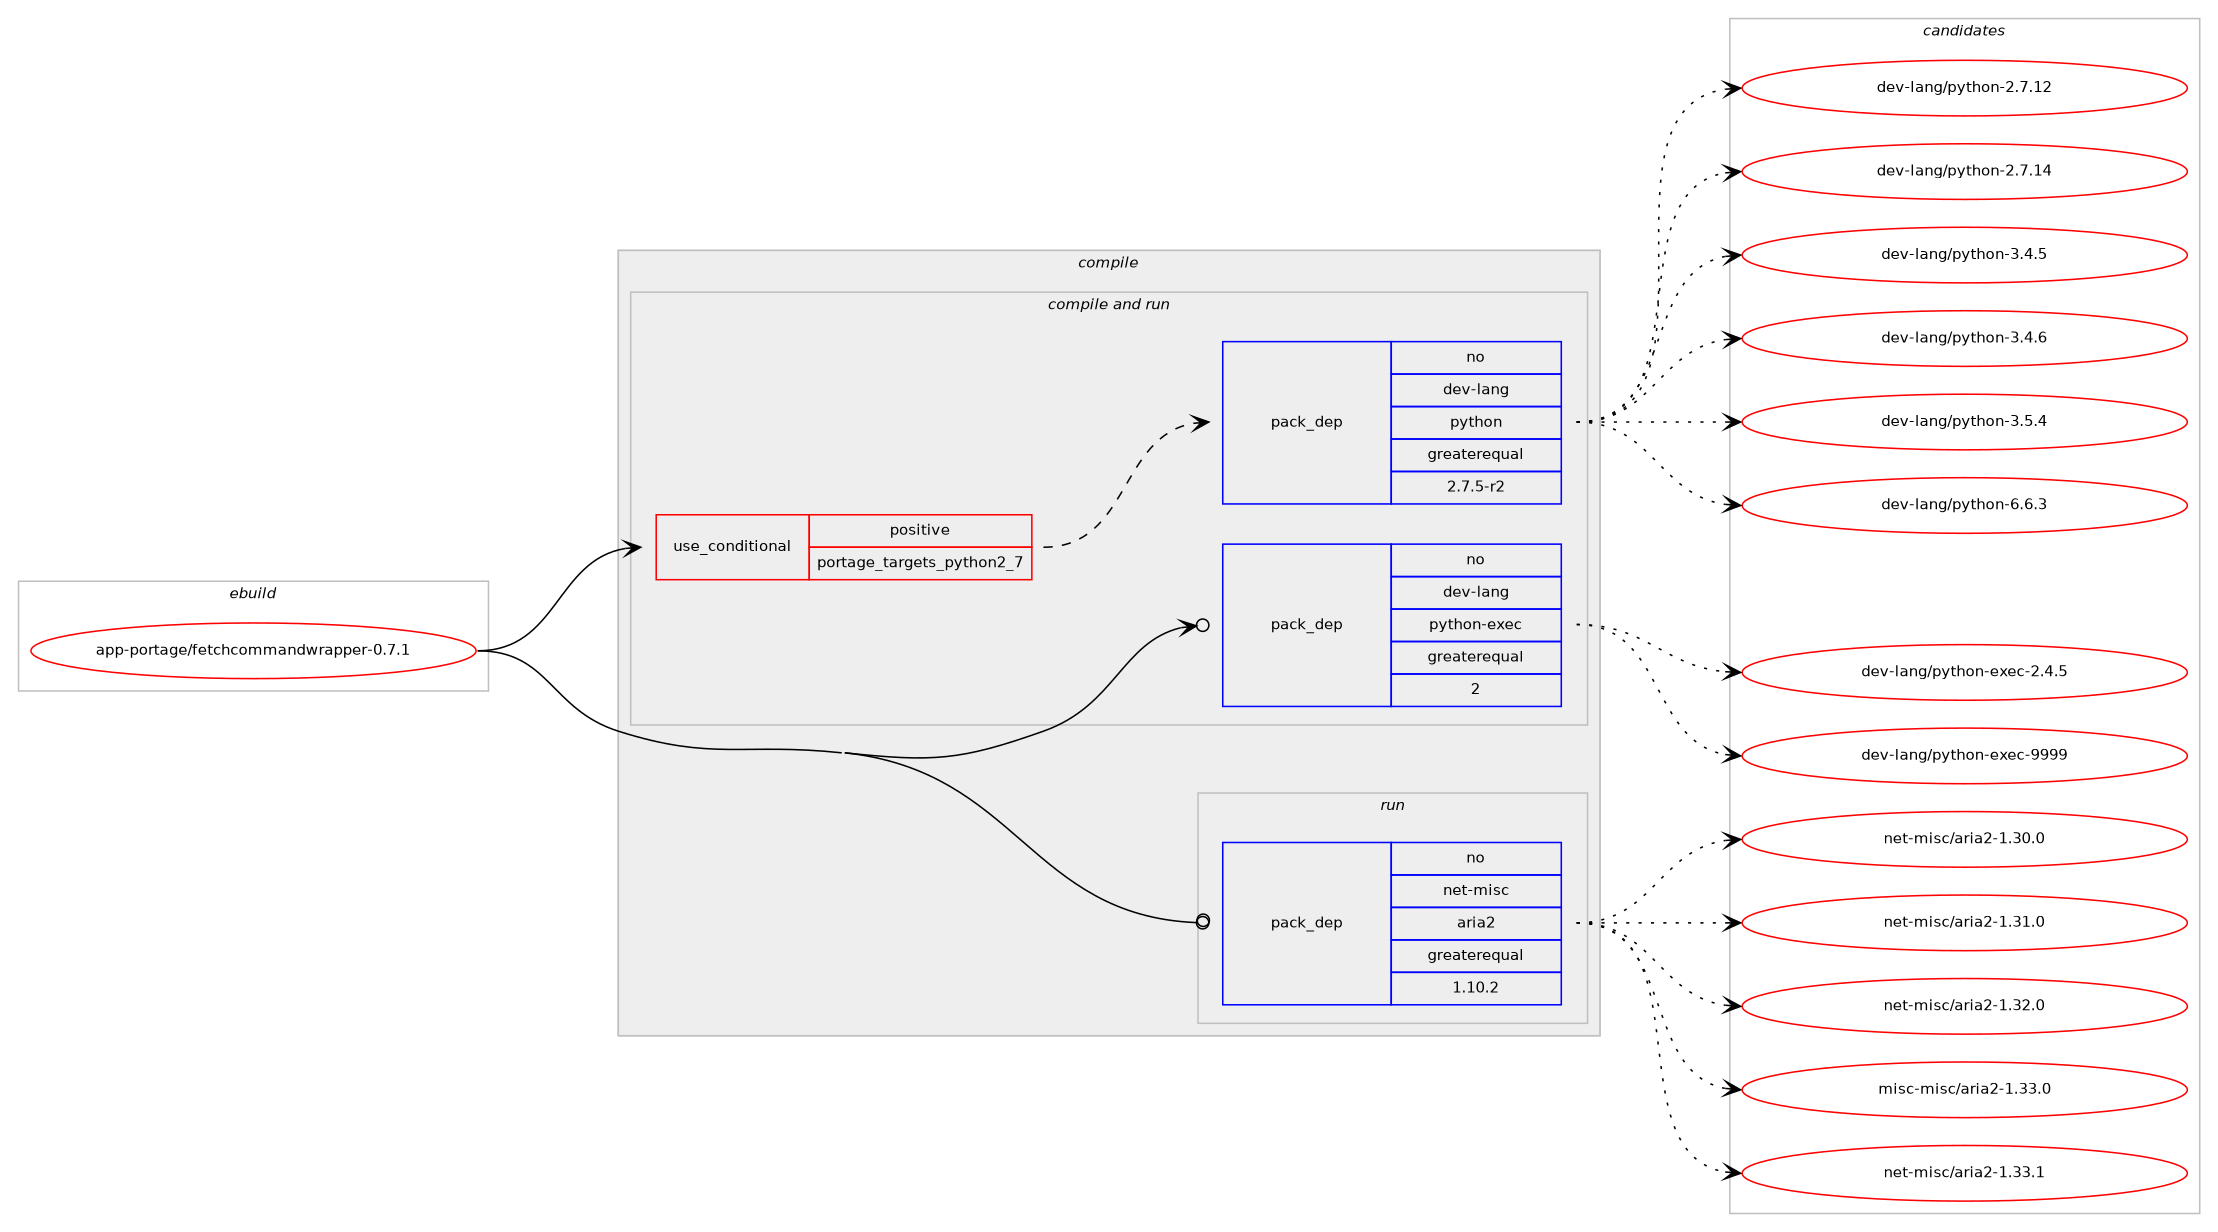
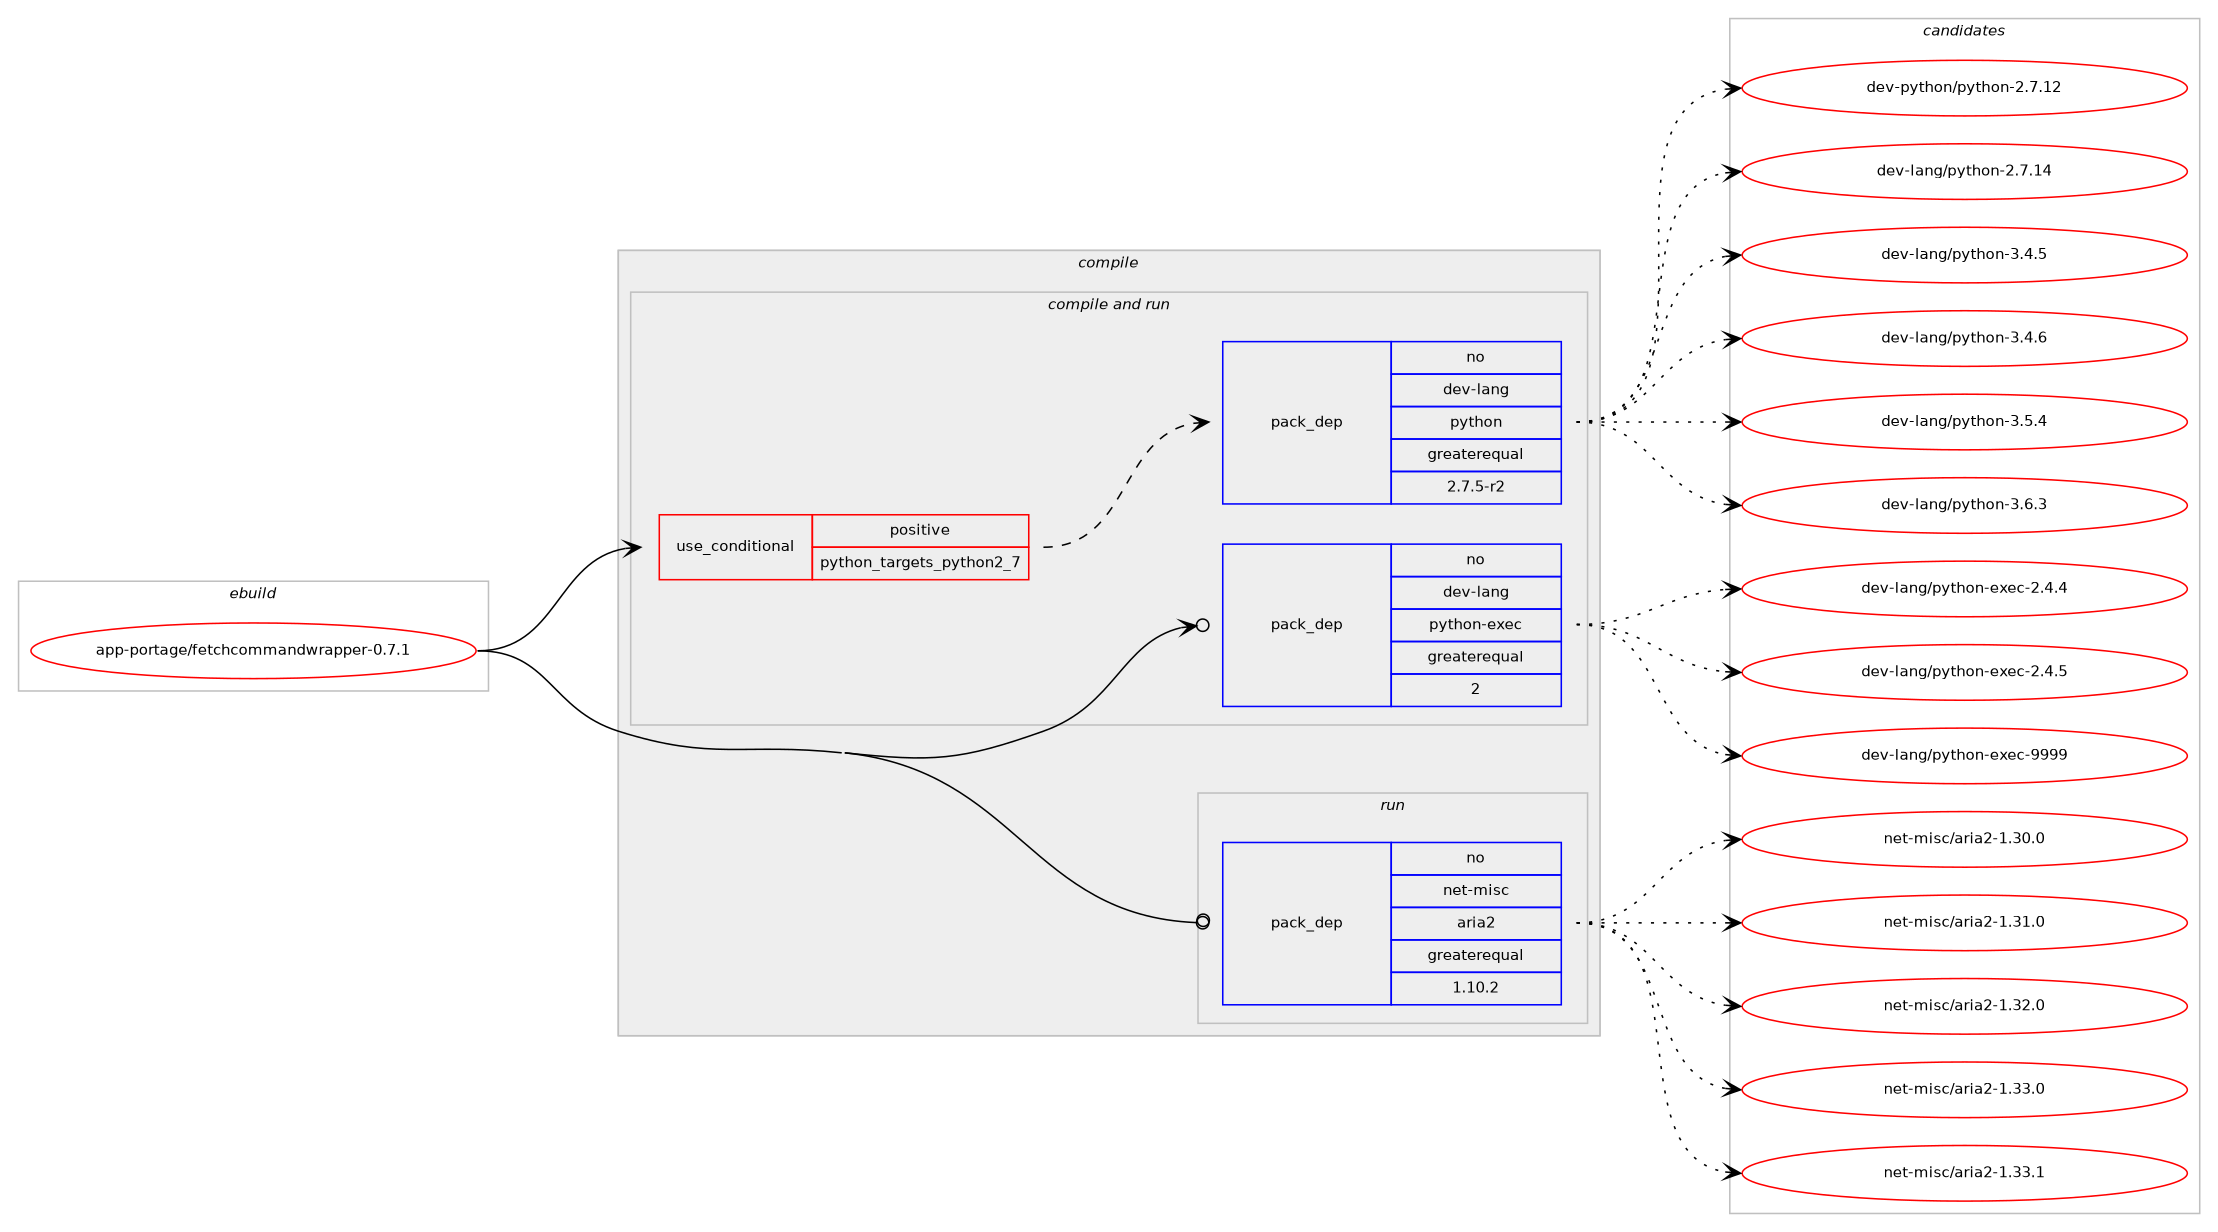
node "dev-lang/python-2.7.12": label "dev-lang/python-2.7.12" -> "dev-python/python-2.7.12"
node "dev-lang/python-6.6.3": label "dev-lang/python-6.6.3" -> "dev-lang/python-3.6.3"
node "use_conditional": text "portage_targets_python2_7" -> "python_targets_python2_7"
node "dev-lang/python-exec-2.4.4": added
node "misc-misc/aria2-1.33.0": label "misc-misc/aria2-1.33.0" -> "net-misc/aria2-1.33.0"
